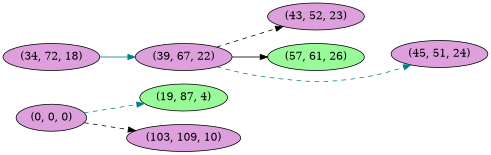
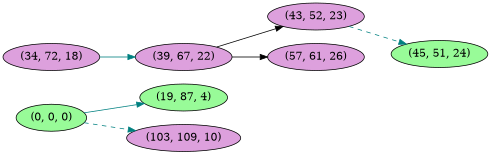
edge "(39, 67, 22)" -> "(43, 52, 23)": style dashed -> solid
node "(45, 51, 24)": fillcolor plum -> palegreen
node "(57, 61, 26)": fillcolor palegreen -> plum
edge "(39, 67, 22)" -> "(45, 51, 24)": now "(43, 52, 23)" -> "(45, 51, 24)"
edge "(0, 0, 0)" -> "(19, 87, 4)": style dashed -> solid
node "(0, 0, 0)": fillcolor plum -> palegreen
edge "(0, 0, 0)" -> "(103, 109, 10)": color black -> teal
